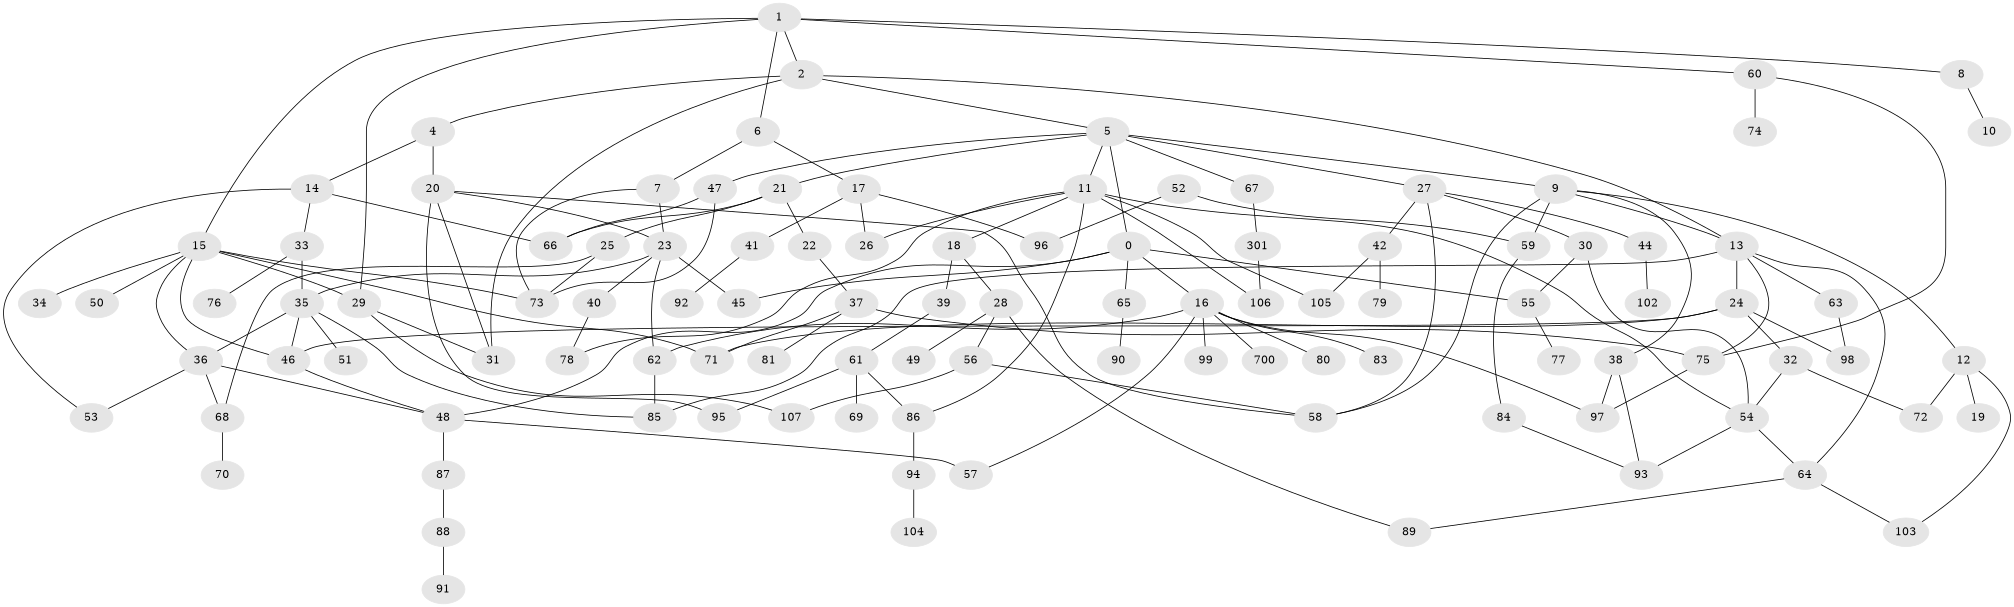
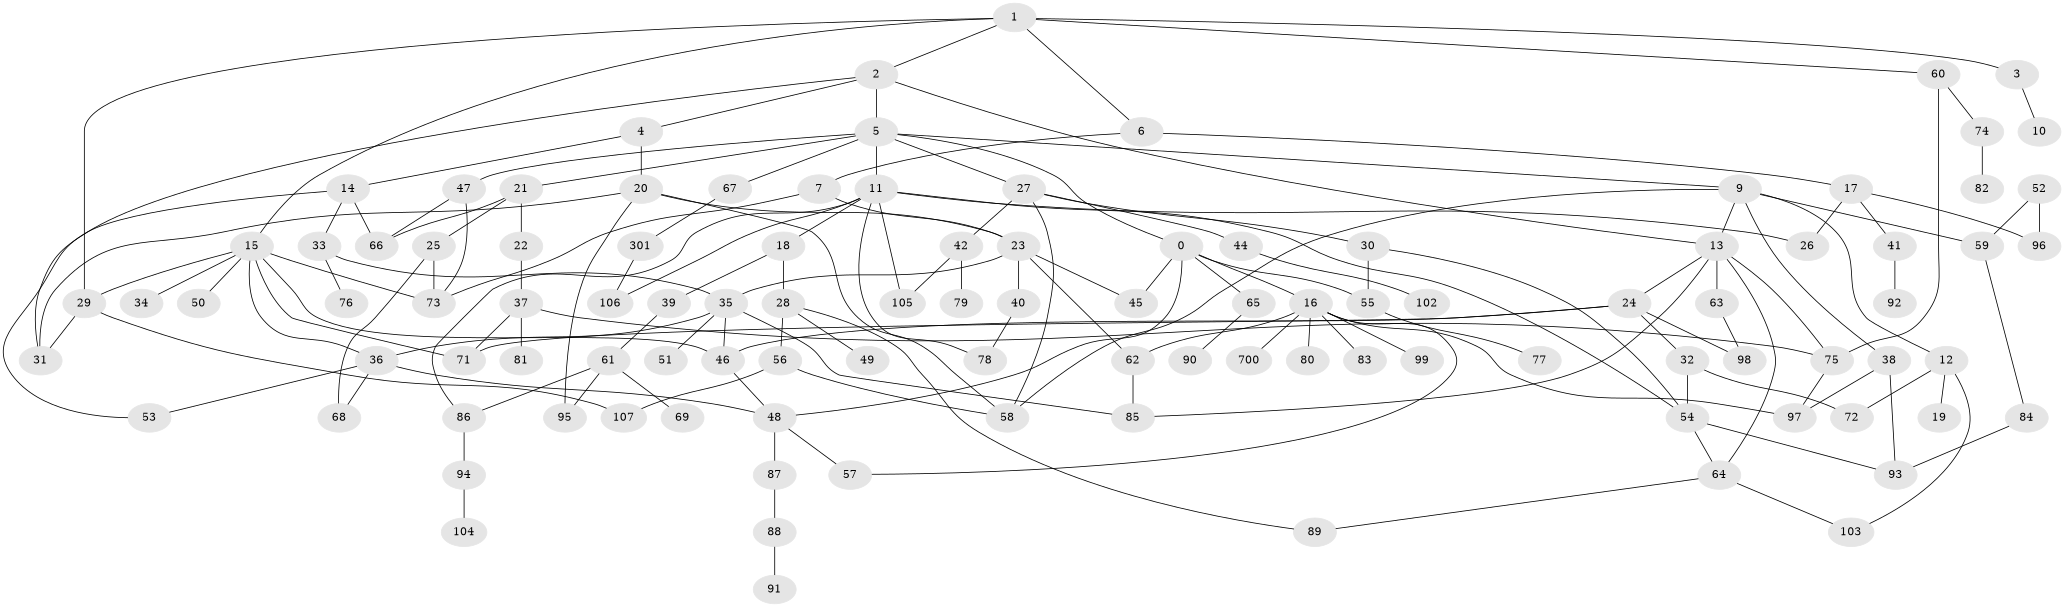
node "8": label "8" -> "3"
node "82": added
node "70": removed
